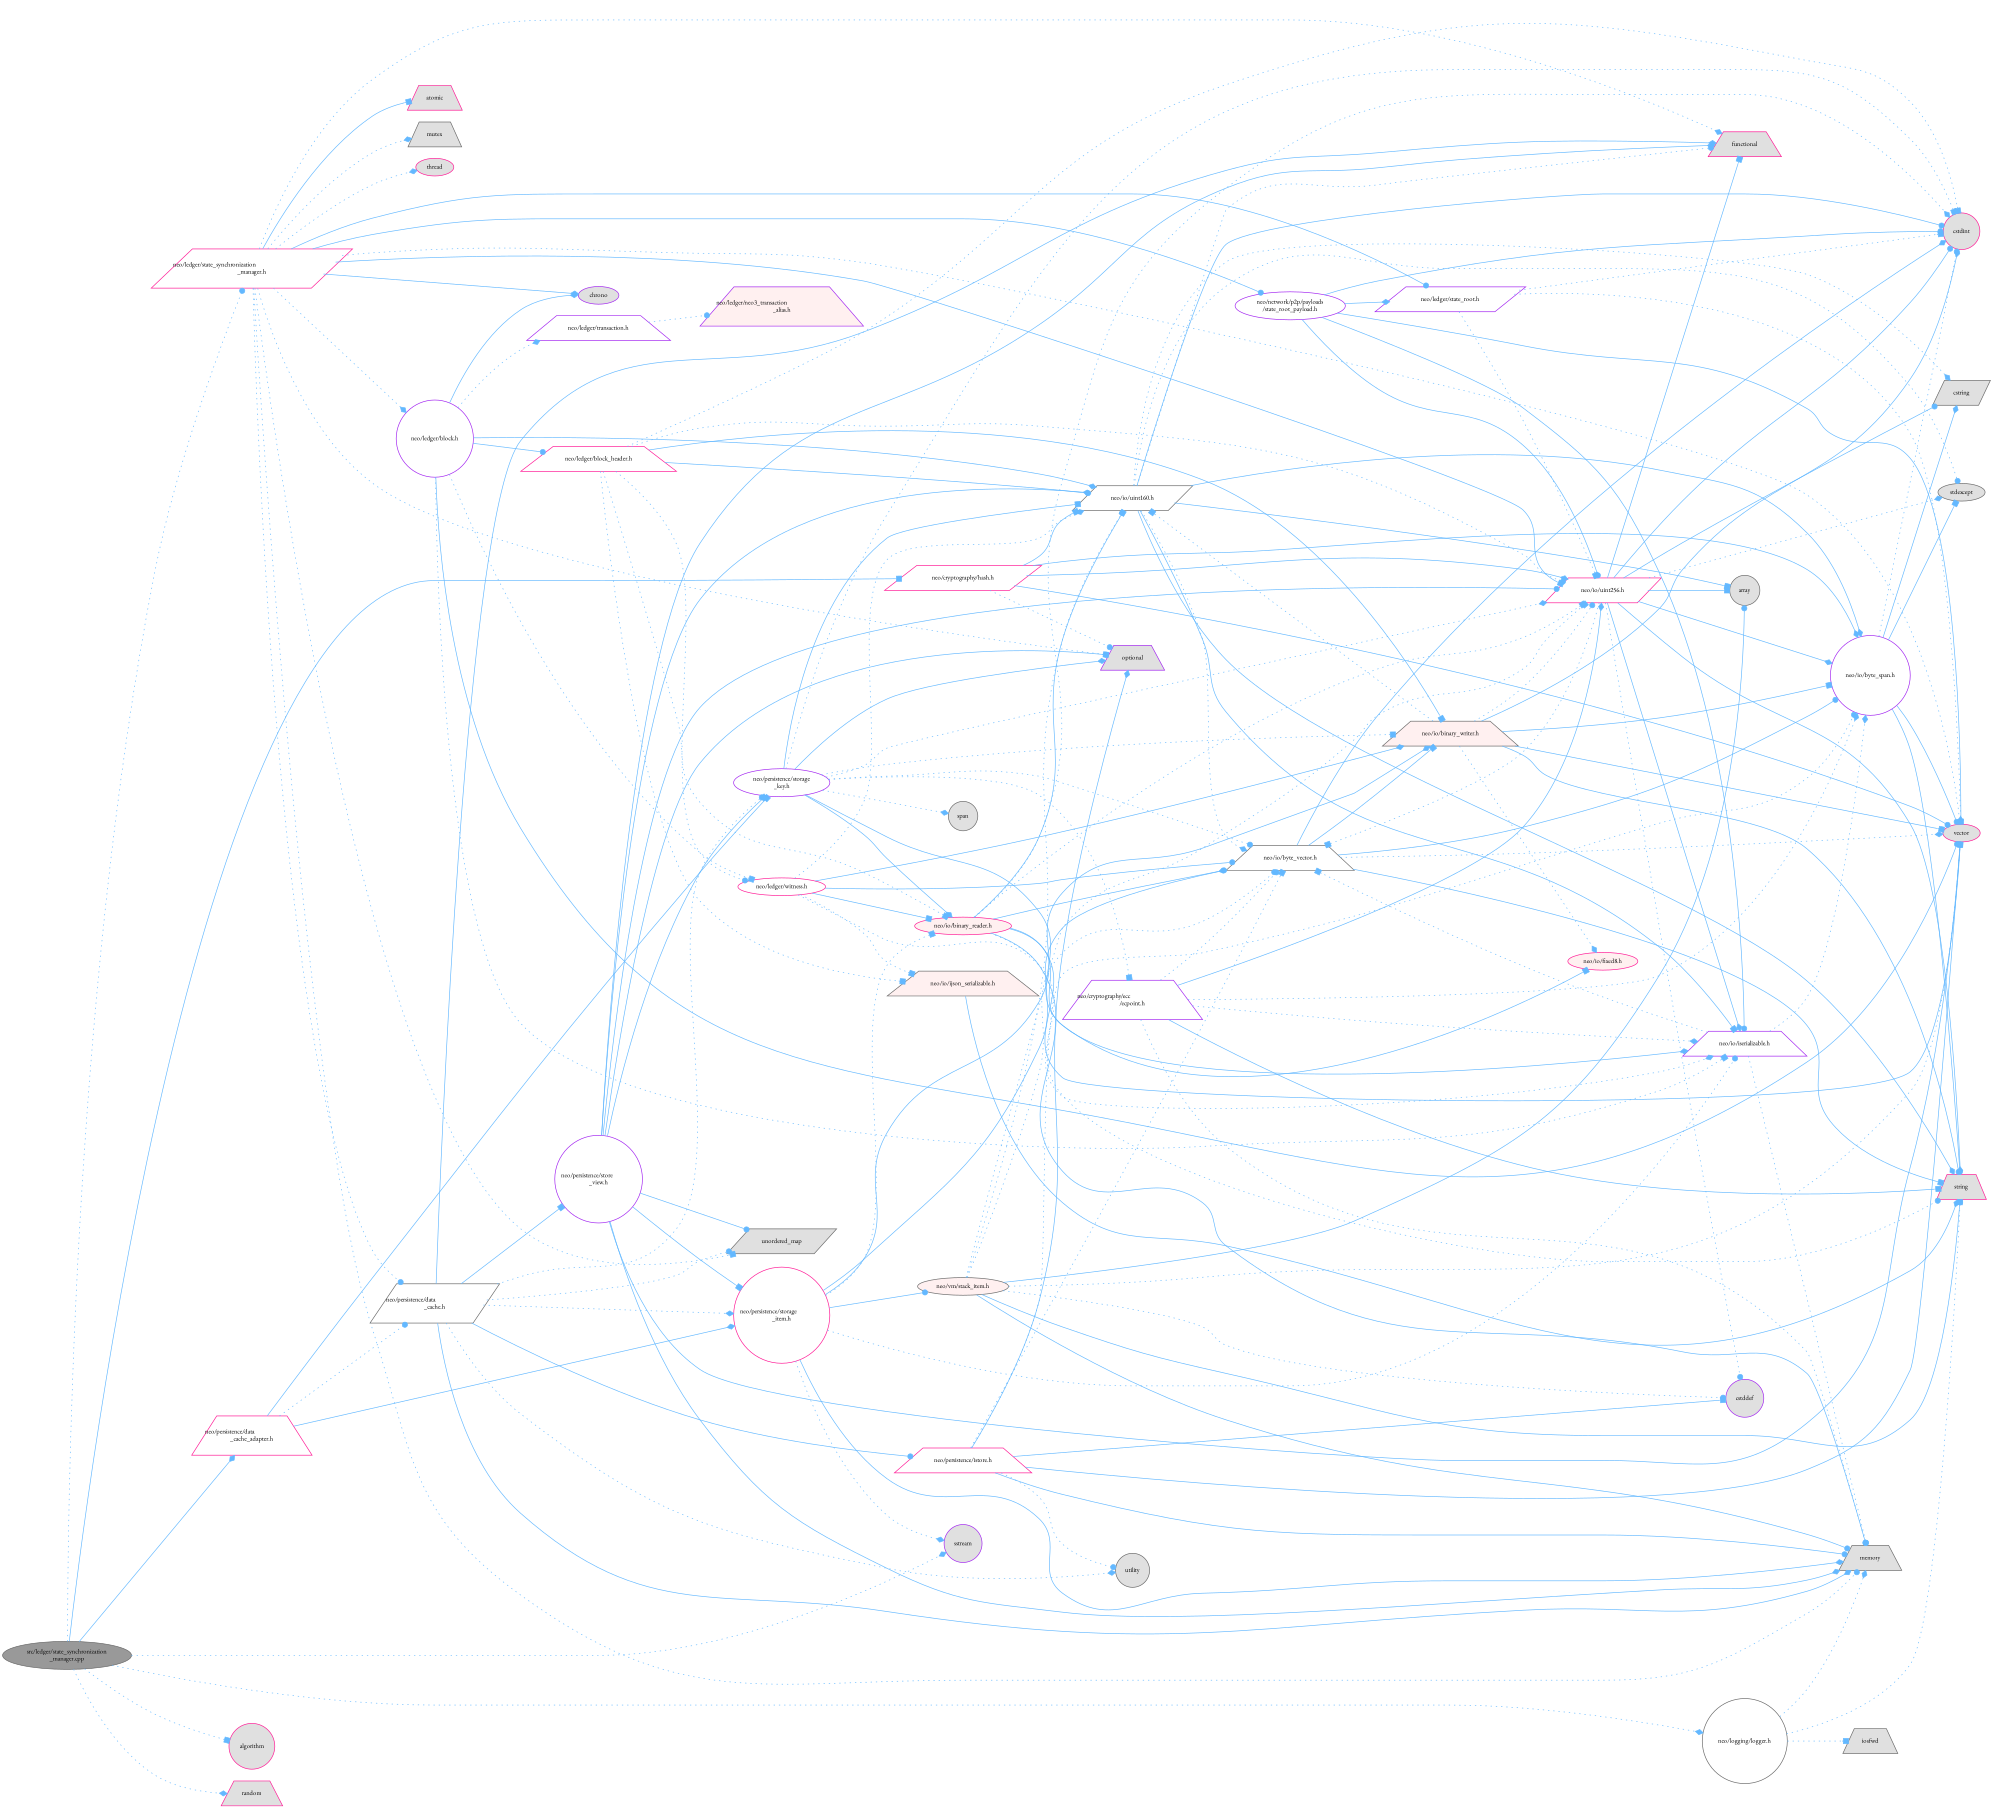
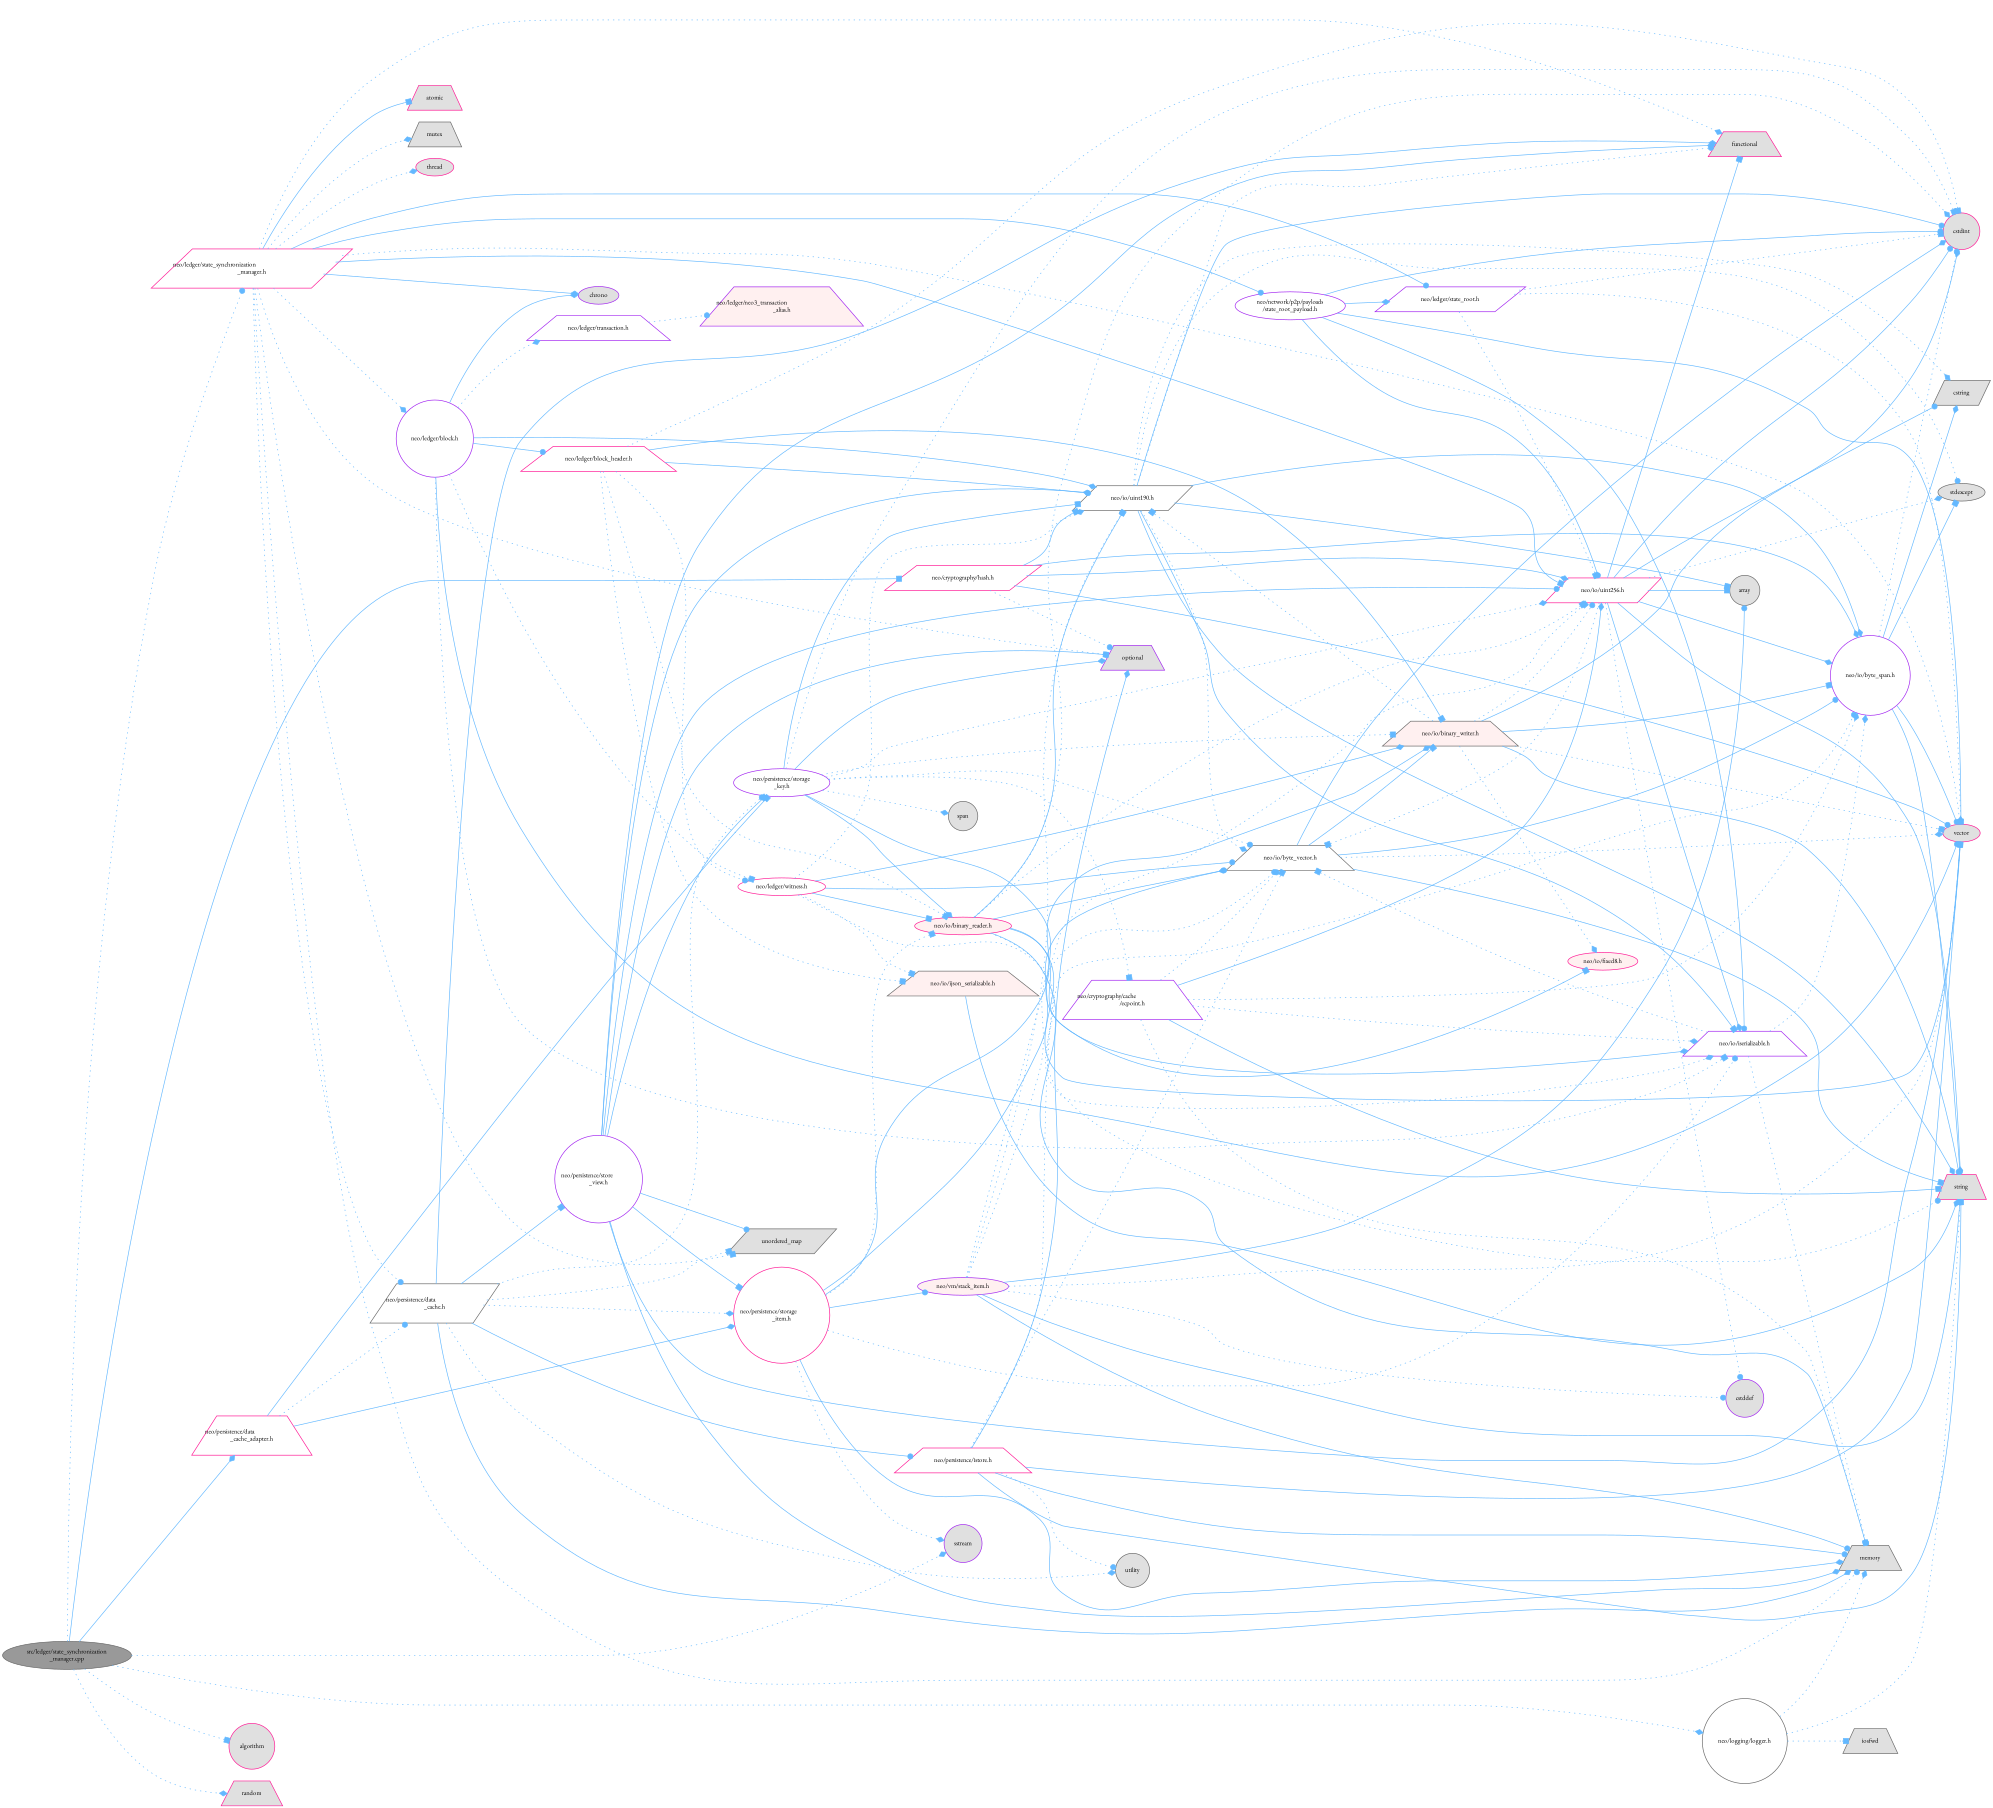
edge "neo/ledger/block_header.h" -> "neo/io/uint256.h": removed
node "neo/io/uint160.h": label "neo/io/uint160.h" -> "neo/io/uint190.h"
edge "neo/io/binary_writer.h" -> "vector": style solid -> dotted
node "neo/cryptography/ecc /ecpoint.h": label "neo/cryptography/ecc /ecpoint.h" -> "neo/cryptography/cache /ecpoint.h"
node "neo/vm/stack_item.h": color gray40 -> purple
edge "neo/persistence/data _cache.h" -> "unordered_map": arrowhead dot -> box
edge "neo/io/binary_reader.h" -> "memory": arrowhead dot -> box
edge "neo/persistence/istore.h" -> "cstddef": now "neo/persistence/istore.h" -> "string"
